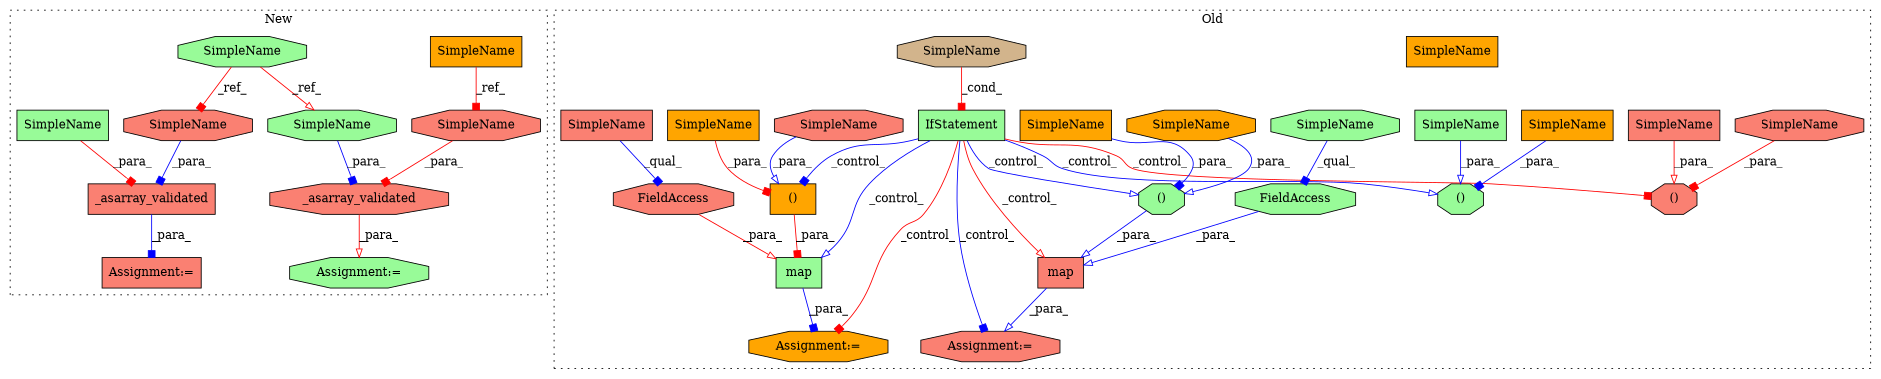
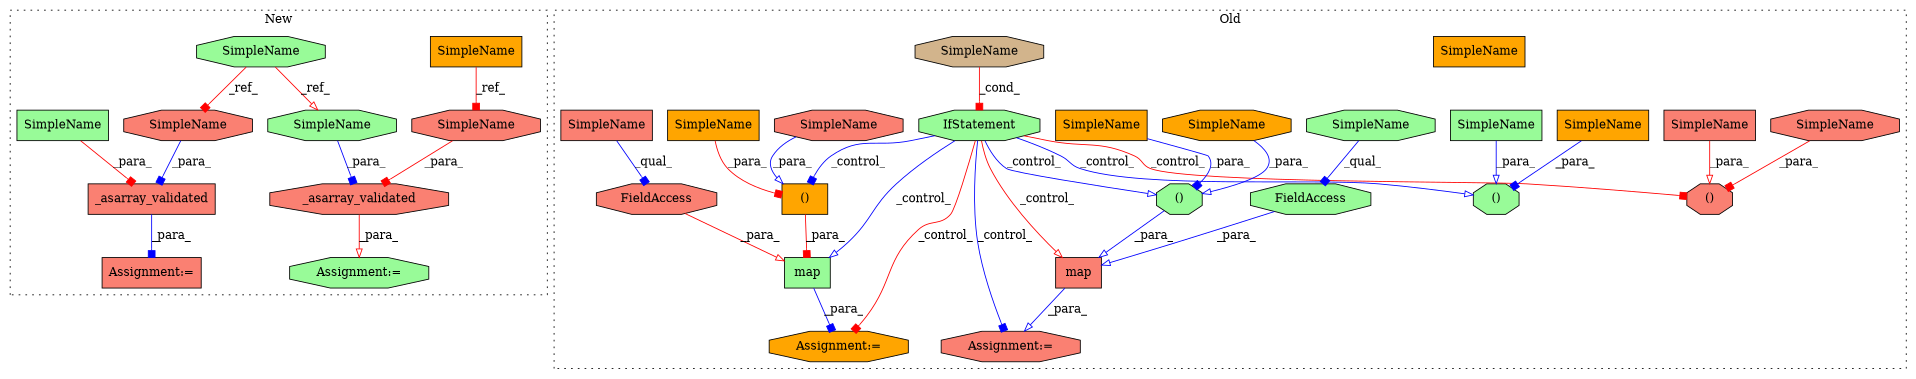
node "IfStatement": shape box -> octagon
